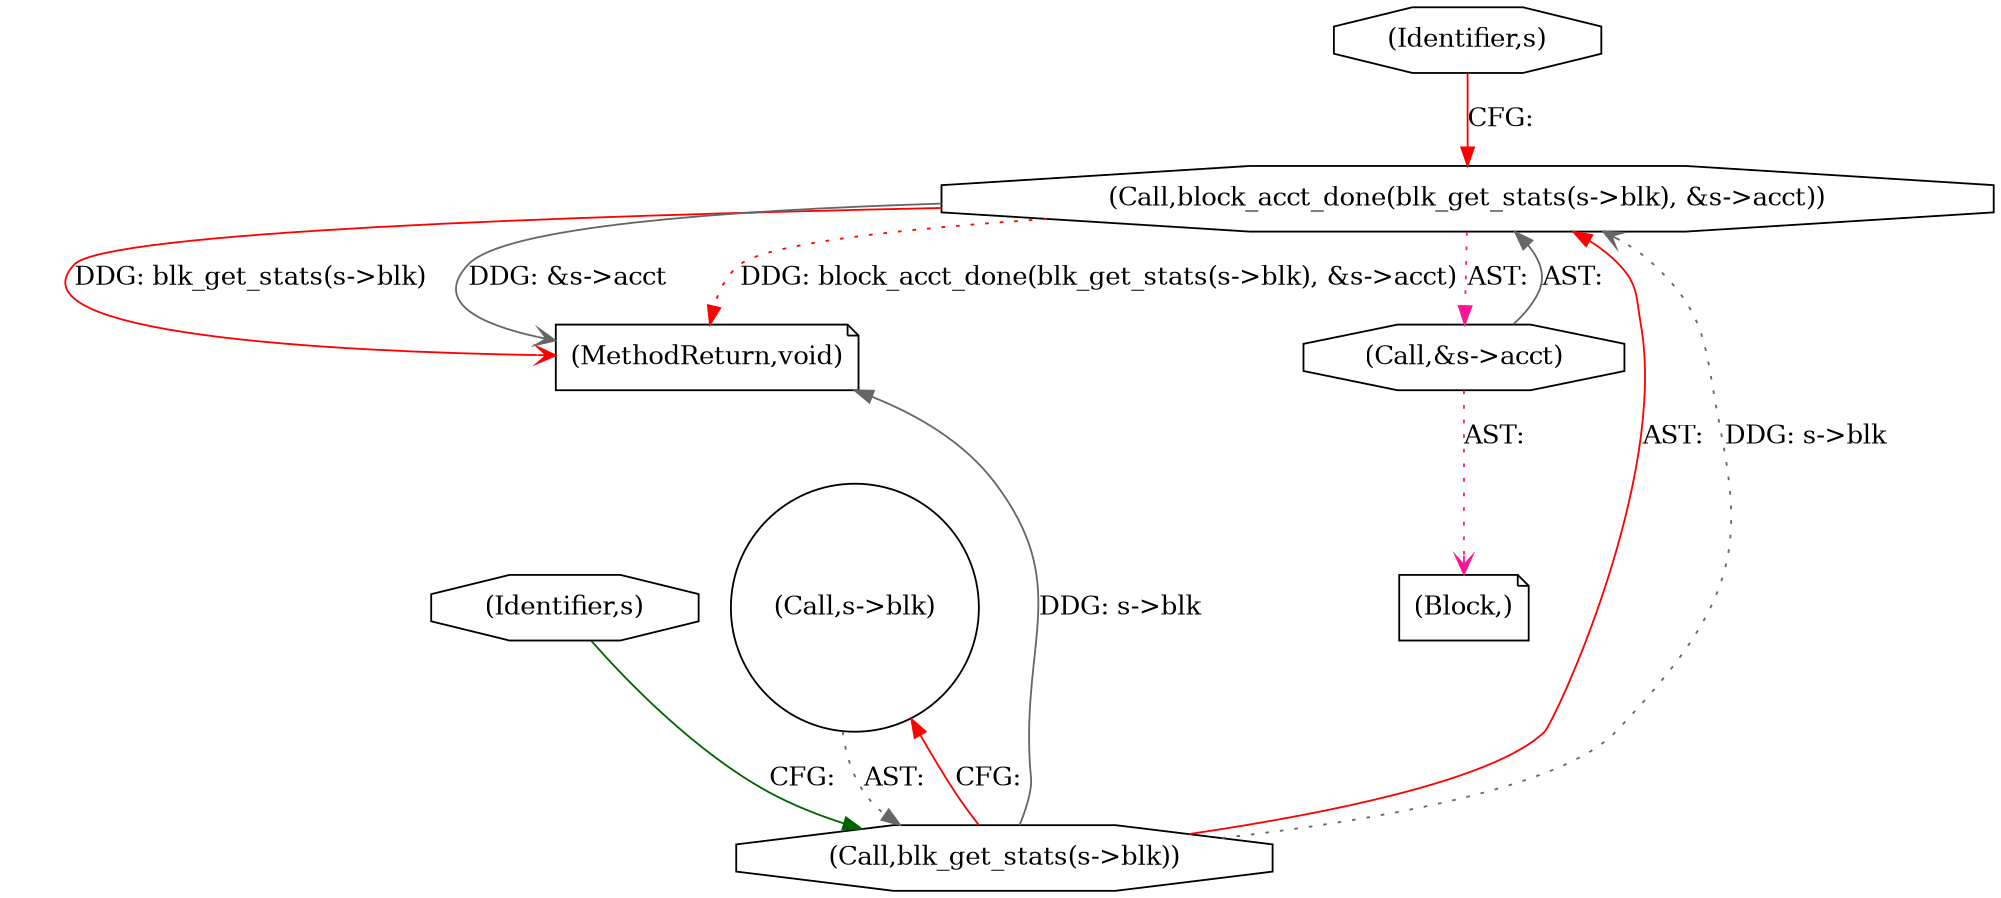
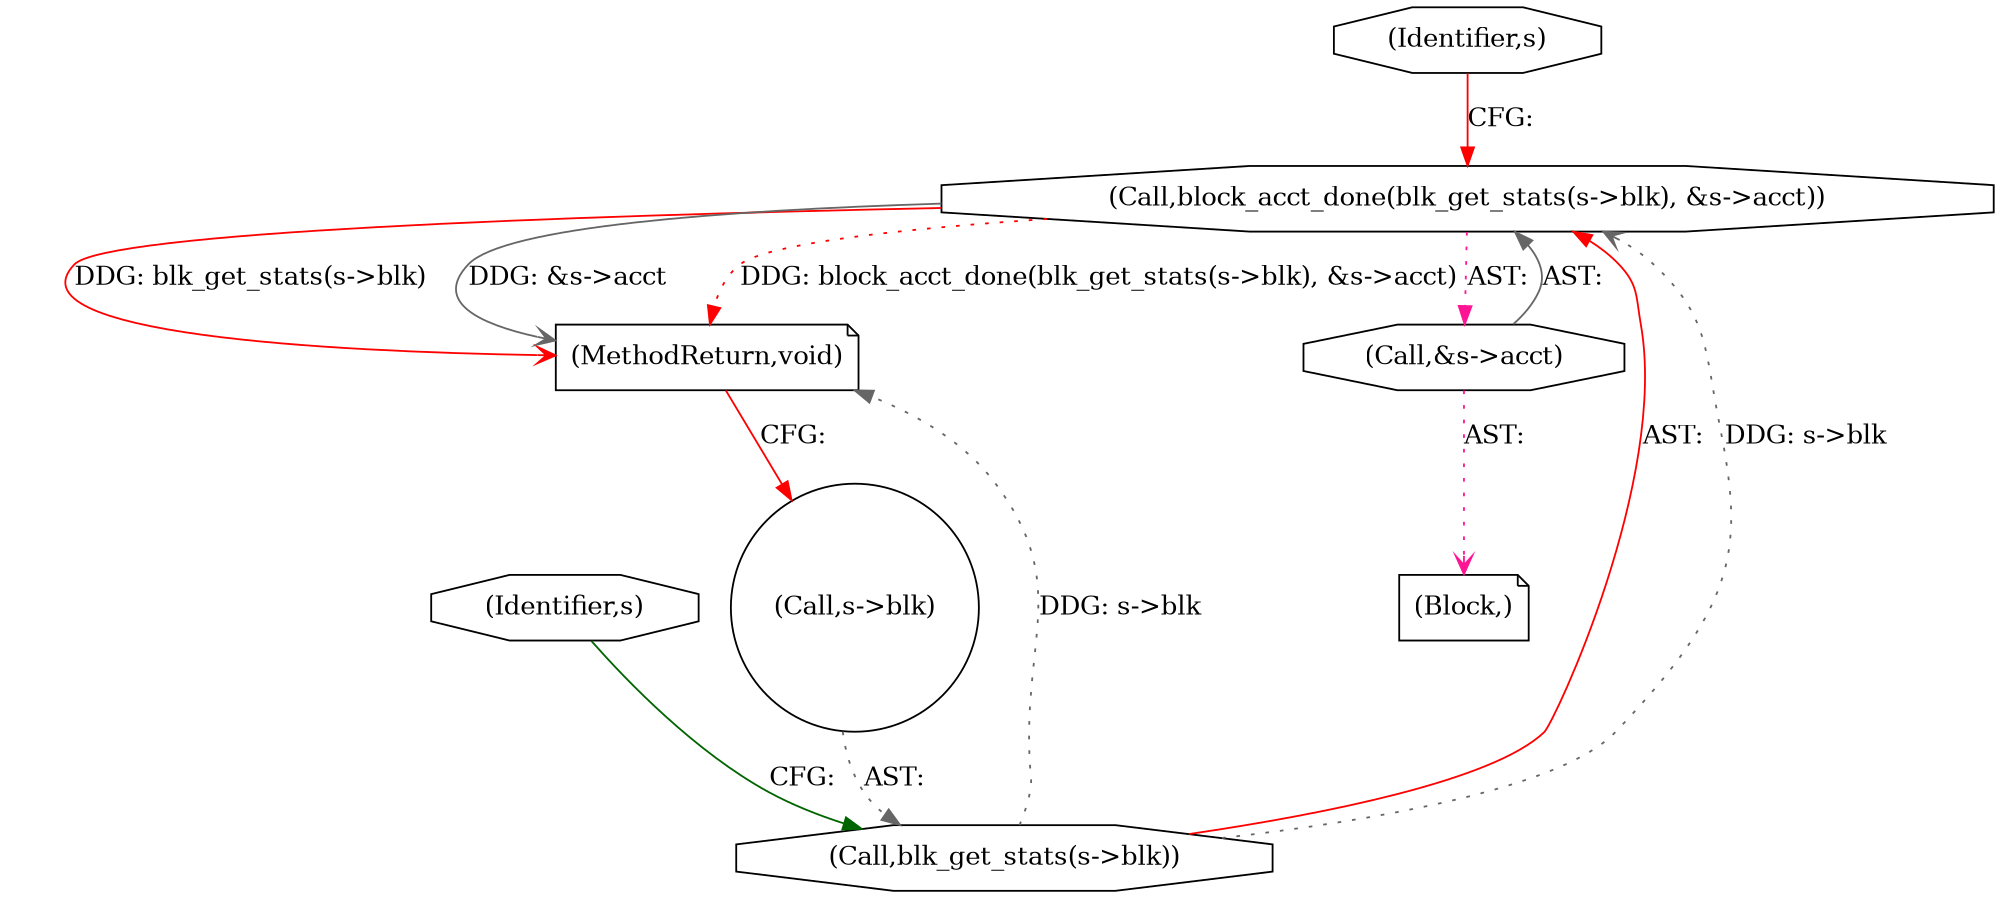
edge "(Call,blk_get_stats(s->blk))" -> "(MethodReturn,void)": style solid -> dotted
edge "(Call,blk_get_stats(s->blk))" -> "(Call,s->blk)": now "(MethodReturn,void)" -> "(Call,s->blk)"
